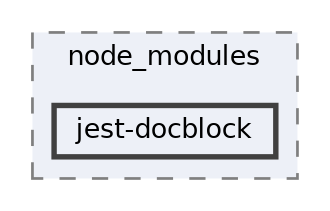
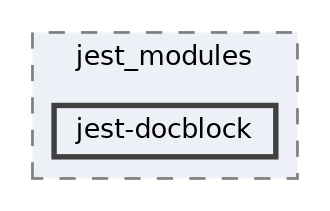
cluster "node_modules": label "node_modules" -> "jest_modules"
